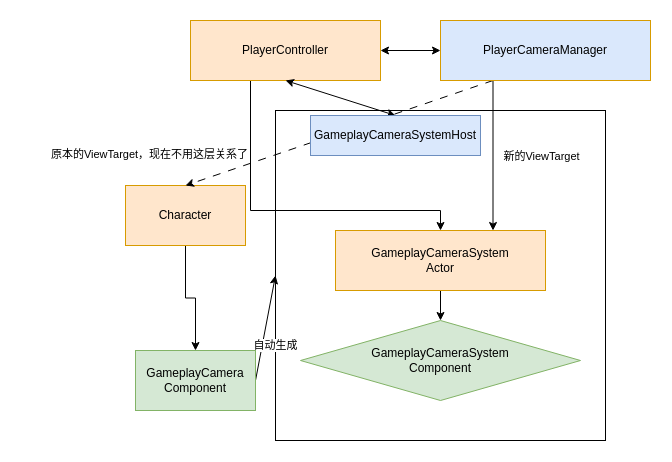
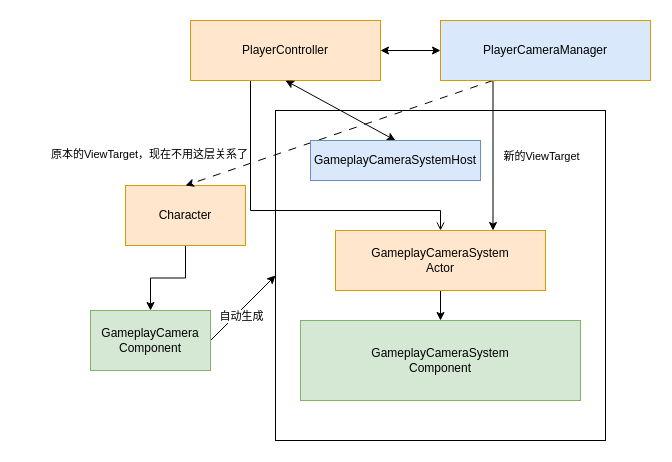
node "GameplayCameraSystemHost": moved (396, 136) -> (396, 161)
edge "PlayerController" -> "GameplayCameraSystem Actor": arrowhead classic -> open
node "GameplayCameraSystem Component": shape diamond -> rectangle
node "GameplayCamera Component": moved (196, 381) -> (151, 341)
